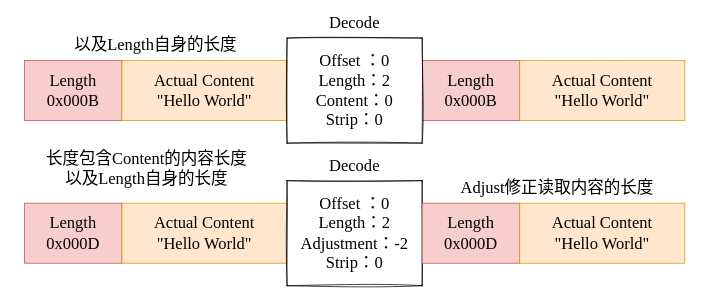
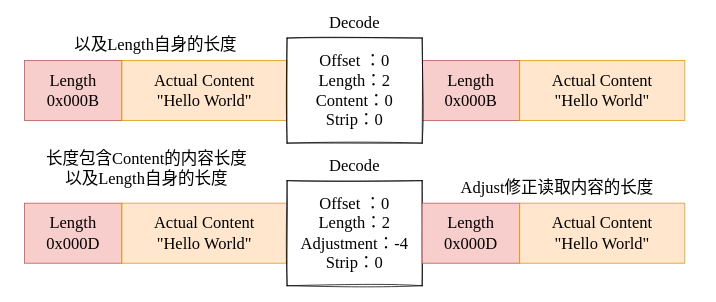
node "Offset ：0 Length：2 Adjustment：-2 Strip：0": label "Offset ：0 Length：2 Adjustment：-2 Strip：0" -> "Offset ：0 Length：2 Adjustment：-4 Strip：0"
